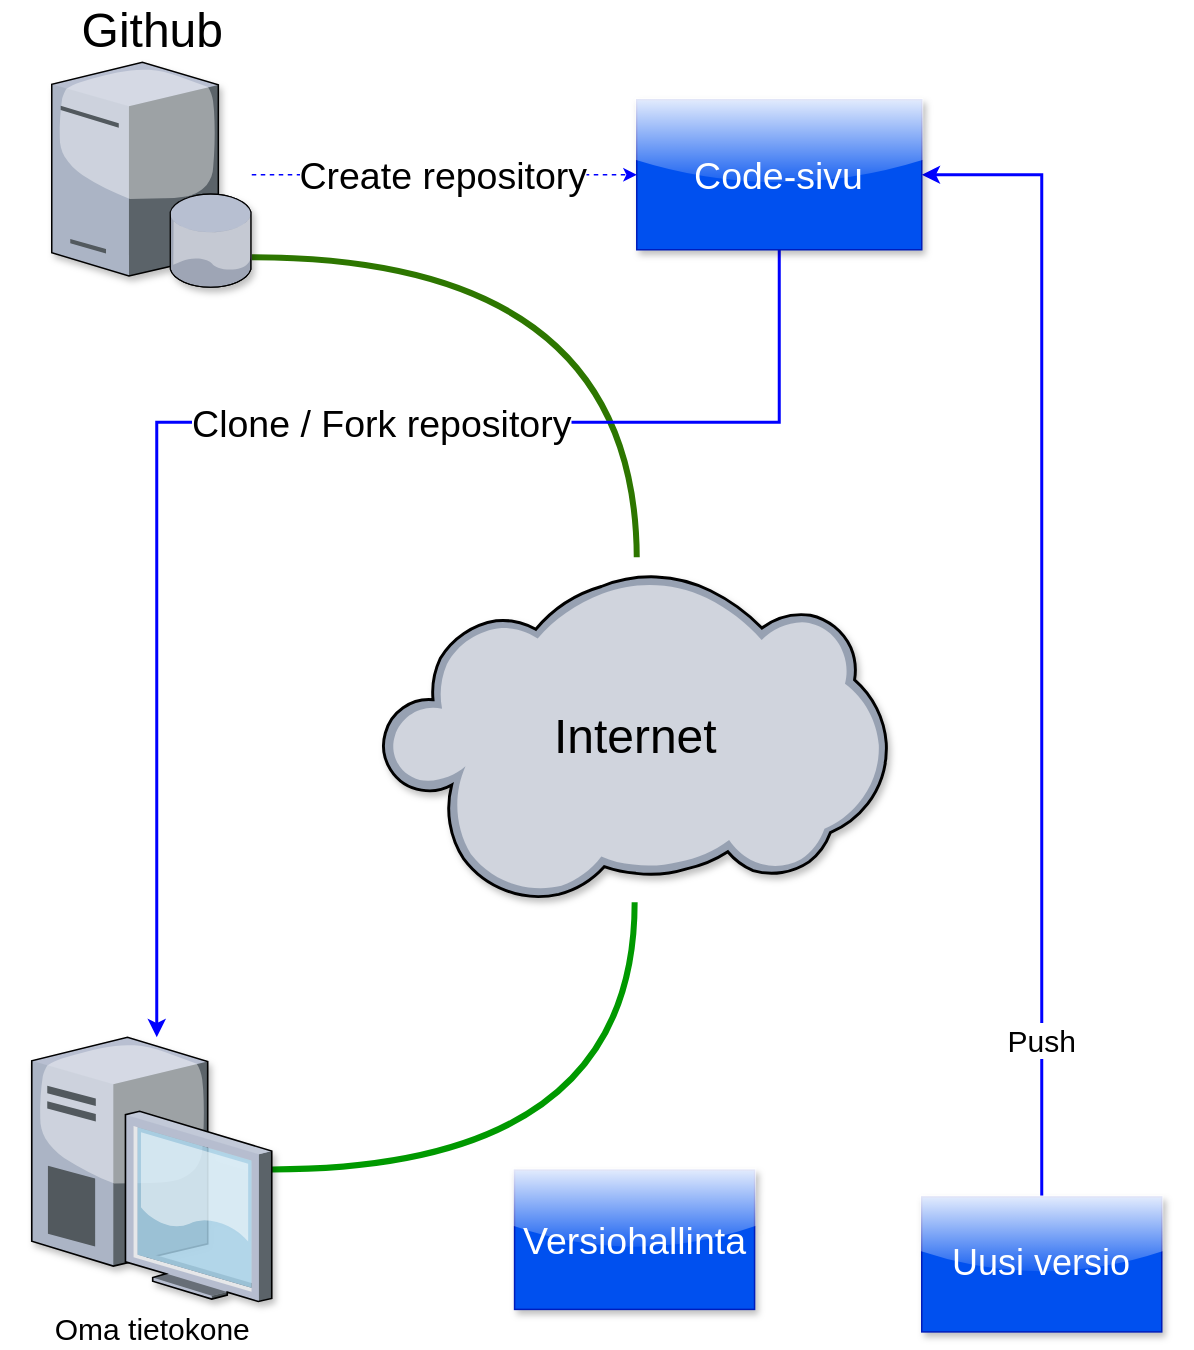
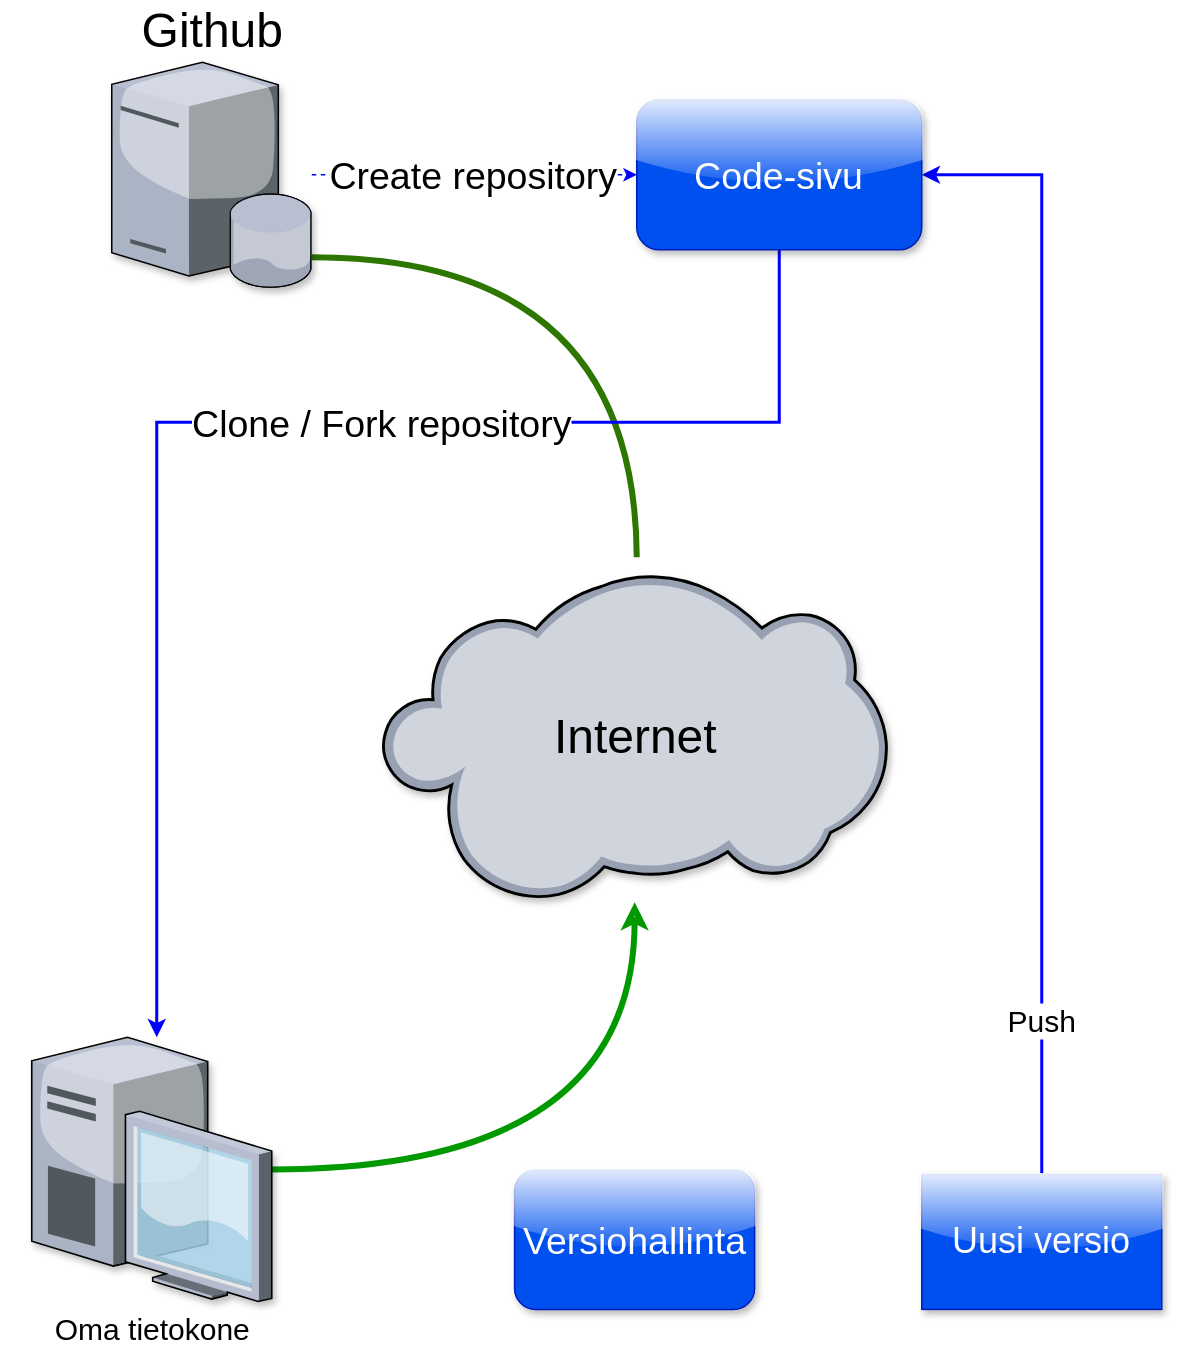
node "Github": moved (152, 175) -> (212, 175)
node "Code-sivu": shape rectangle -> rounded rectangle
edge "Internet" -- "Oma tietokone": arrowhead none -> classic
node "Versiohallinta": shape rectangle -> rounded rectangle
node "Uusi versio": moved (1042, 1264) -> (1042, 1242)
